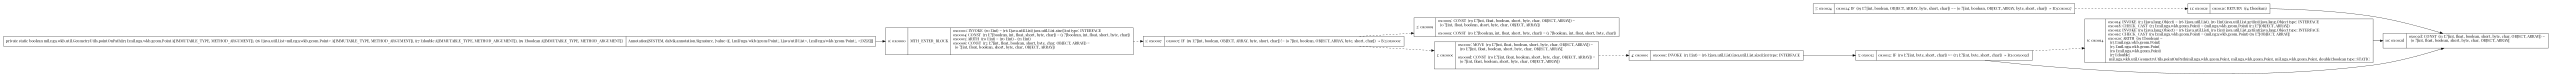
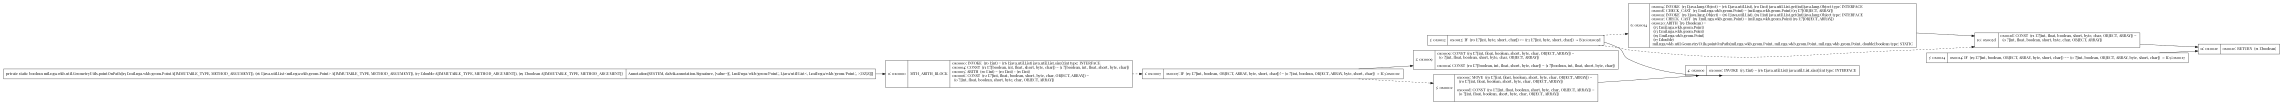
edge "7: 0x0024" -> "11: 0x002e": style dashed -> solid
node "11: 0x002e": text "0x002e: RETURN  (r4 I:boolean)" -> "0x002e: RETURN  (r1 I:boolean)"
edge "11: 0x002e" -> "10: 0x002d": reversed
edge "1: 0x0007" -> "2: 0x0009": style dashed -> solid
node "0: 0x0000": text "MTH_ENTER_BLOCK" -> "MTH_ARITH_BLOCK"
edge "3: 0x000c" -> "4: 0x000e": style dashed -> solid
edge "4: 0x000e" -> "5: 0x0012": reversed
edge "5: 0x0012" -> "10: 0x002d": style solid -> dashed
